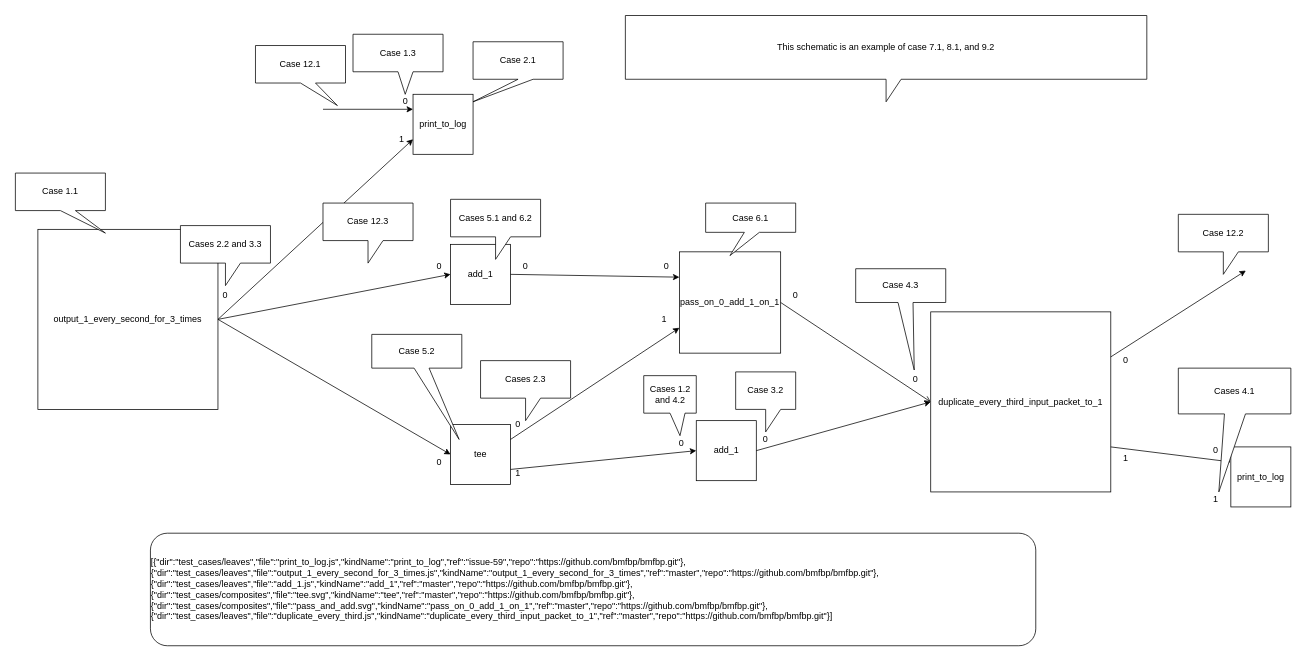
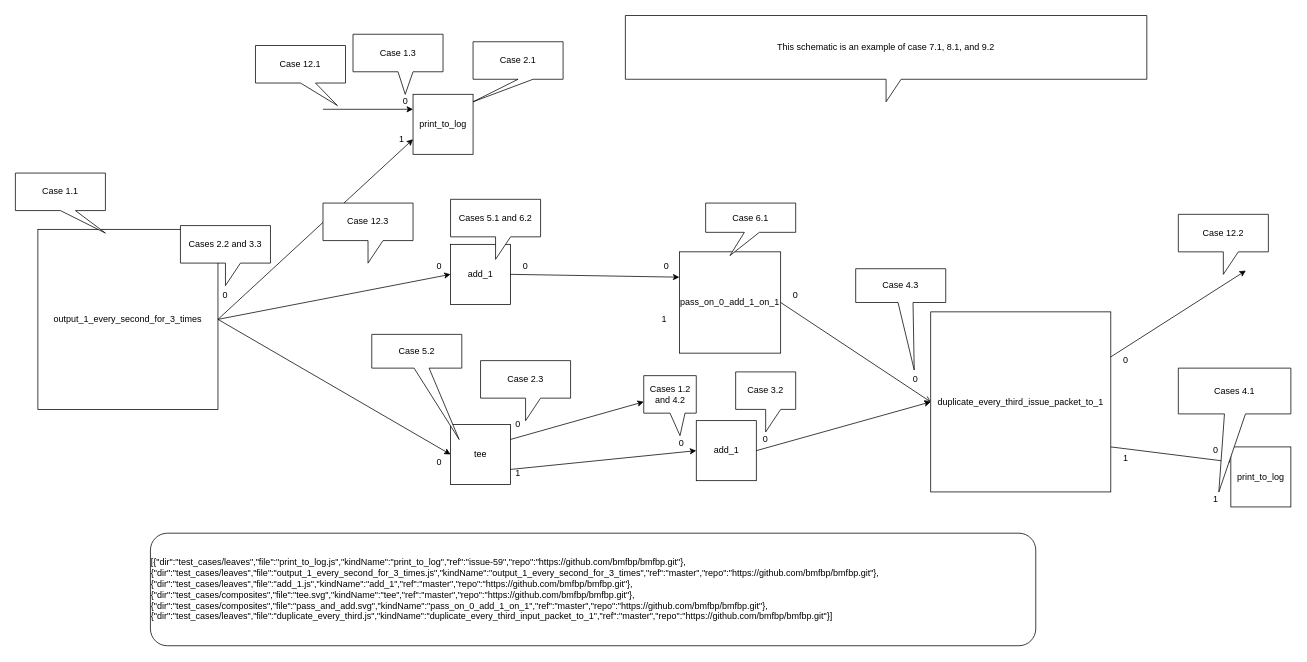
node "Cases 2.3": label "Cases 2.3" -> "Case 2.3"
edge "tee" -> "pass_on_0_add_1_on_1": now "tee" -> "Cases 1.2 and 4.2"
node "duplicate_every_third_input_packet_to_1": label "duplicate_every_third_input_packet_to_1" -> "duplicate_every_third_issue_packet_to_1"
